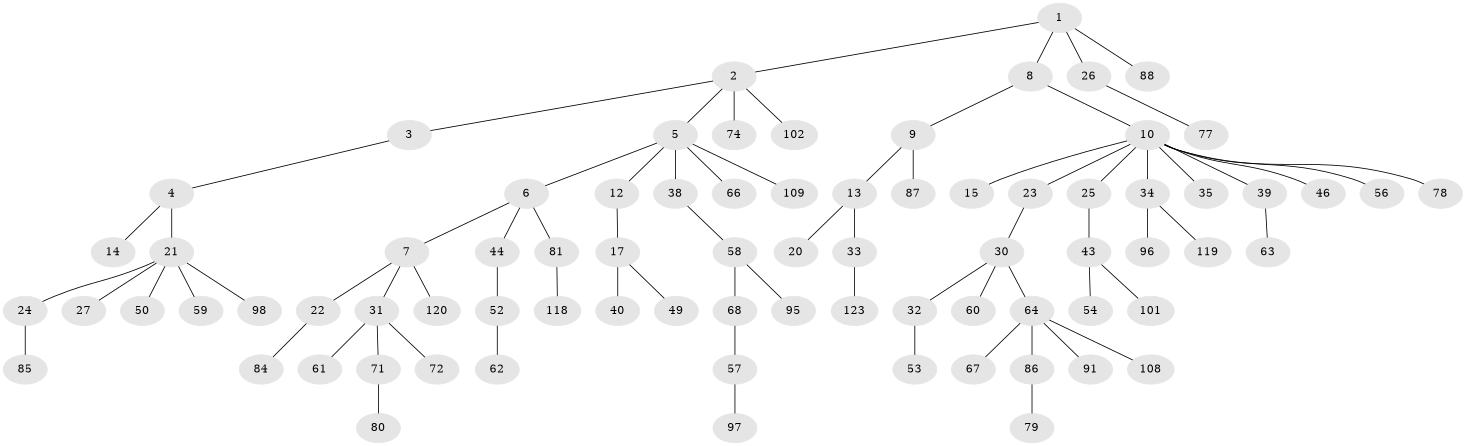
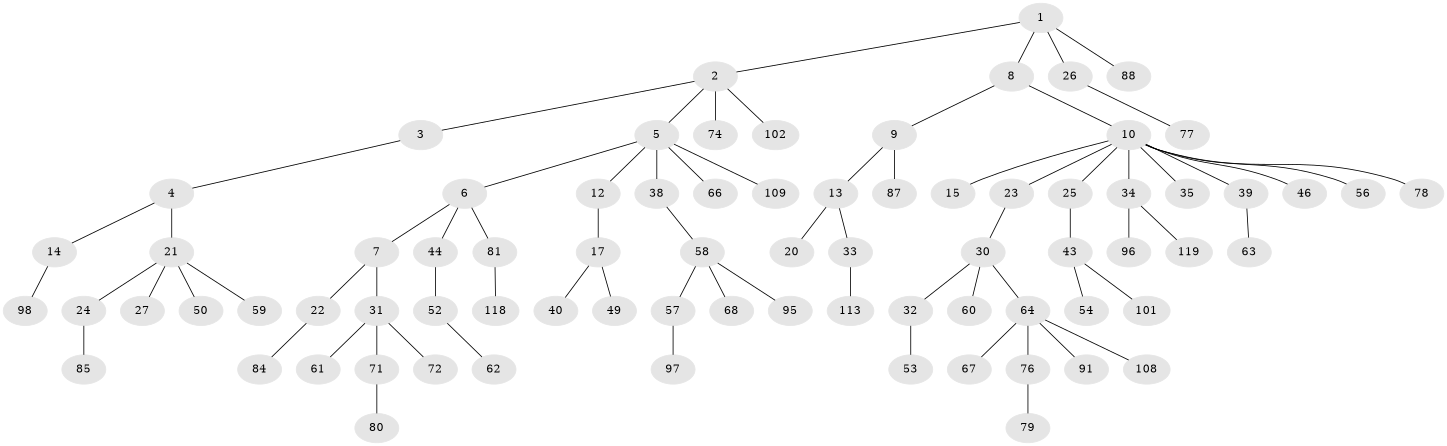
edge "21" -- "98": now "14" -- "98"
node "120": removed
node "123": label "123" -> "113"
edge "68" -- "57": now "58" -- "57"
node "86": label "86" -> "76"
